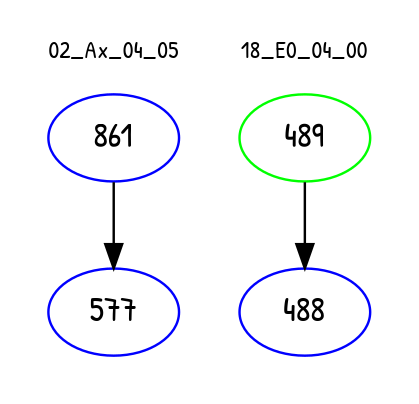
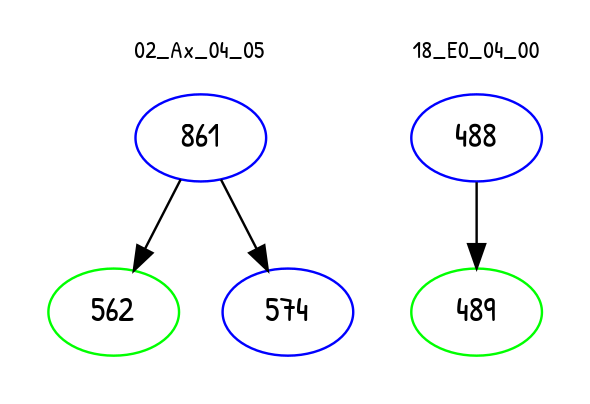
edge "489" -> "488": reversed
node "562": added
node "577": label "577" -> "574"
